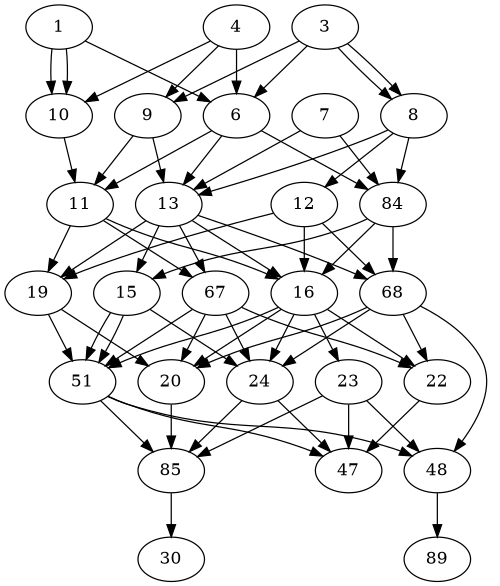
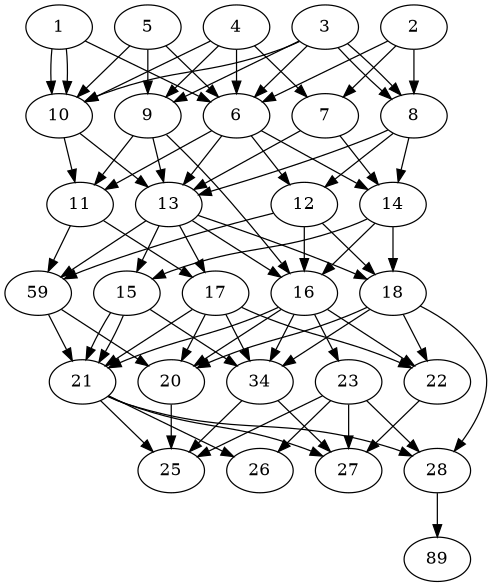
node "5": added
node "2": added
edge "4" -> "7": added
edge "3" -> "10": added
edge "10" -> "13": added
edge "6" -> "12": added
node "84": label "84" -> "14"
edge "11" -> "16": now "9" -> "16"
node "19": label "19" -> "59"
node "67": label "67" -> "17"
node "68": label "68" -> "18"
node "51": label "51" -> "21"
node "24": label "24" -> "34"
node "85": label "85" -> "25"
node "26": added
node "47": label "47" -> "27"
node "48": label "48" -> "28"
node "30": removed
